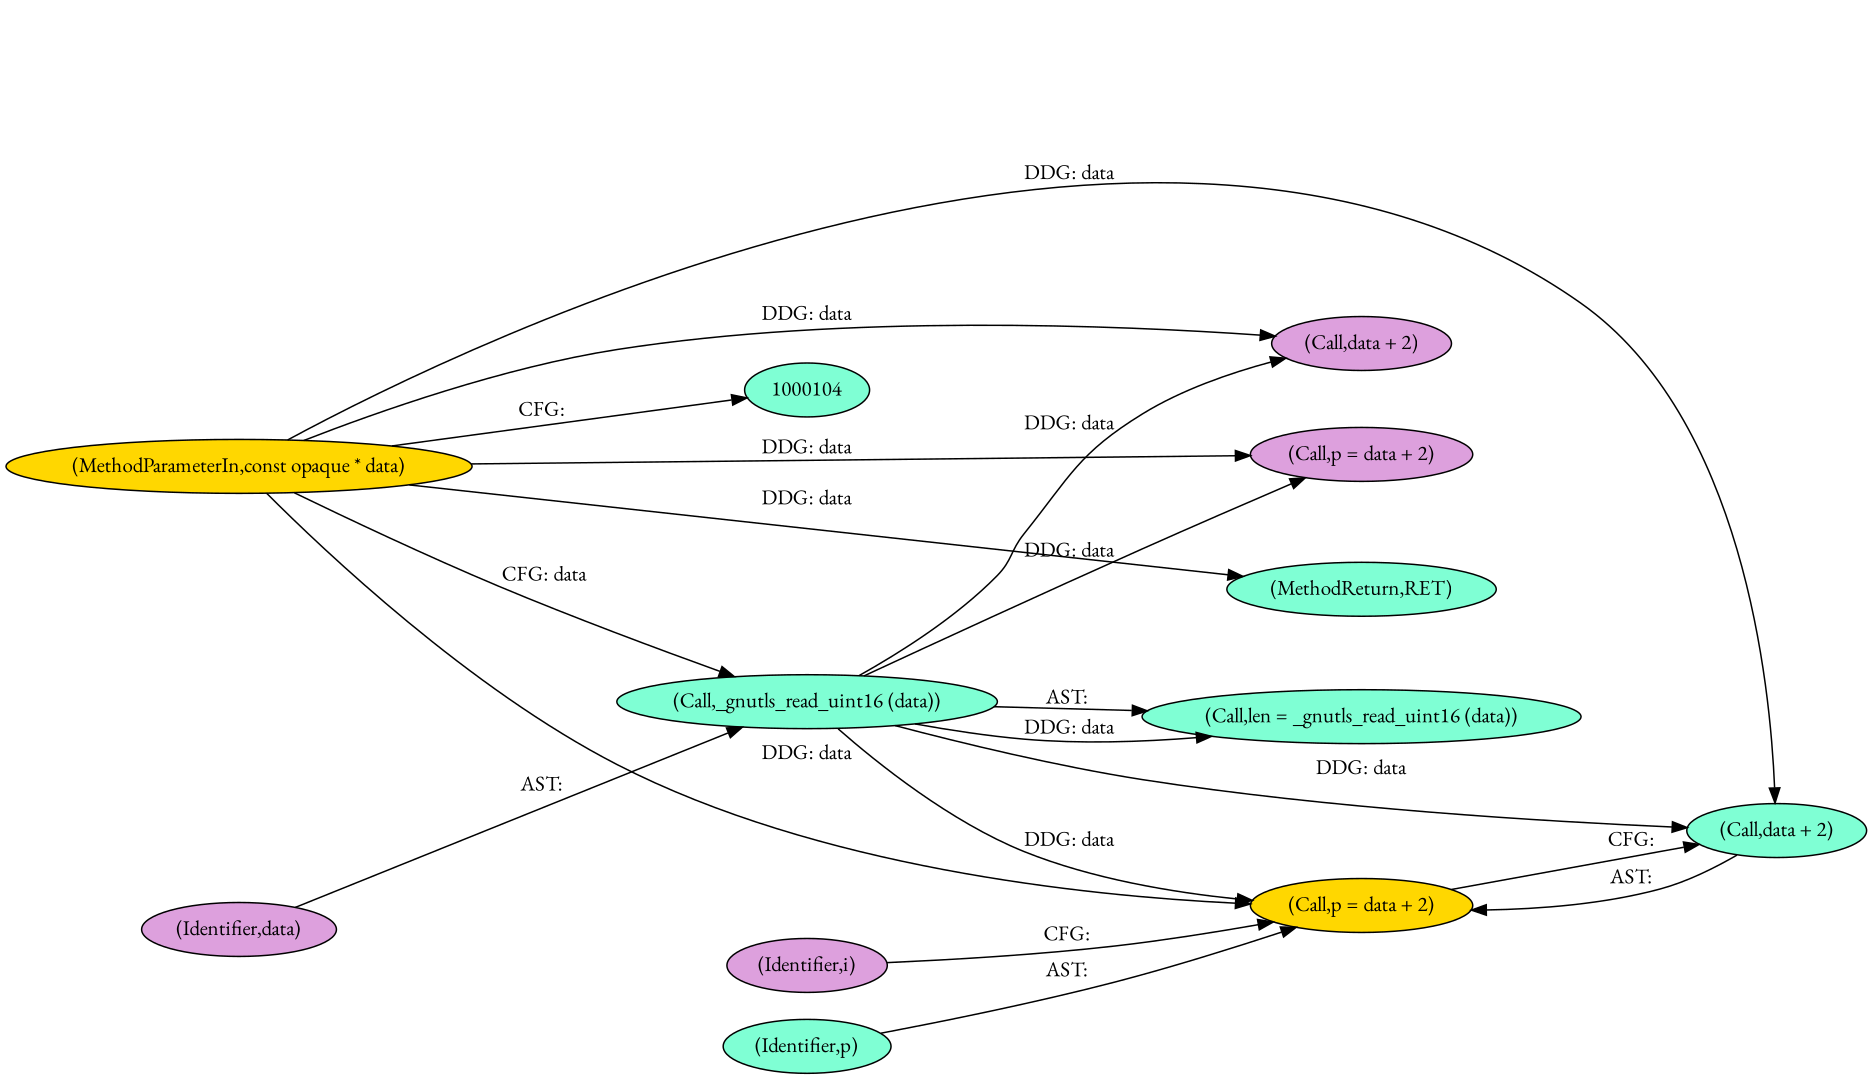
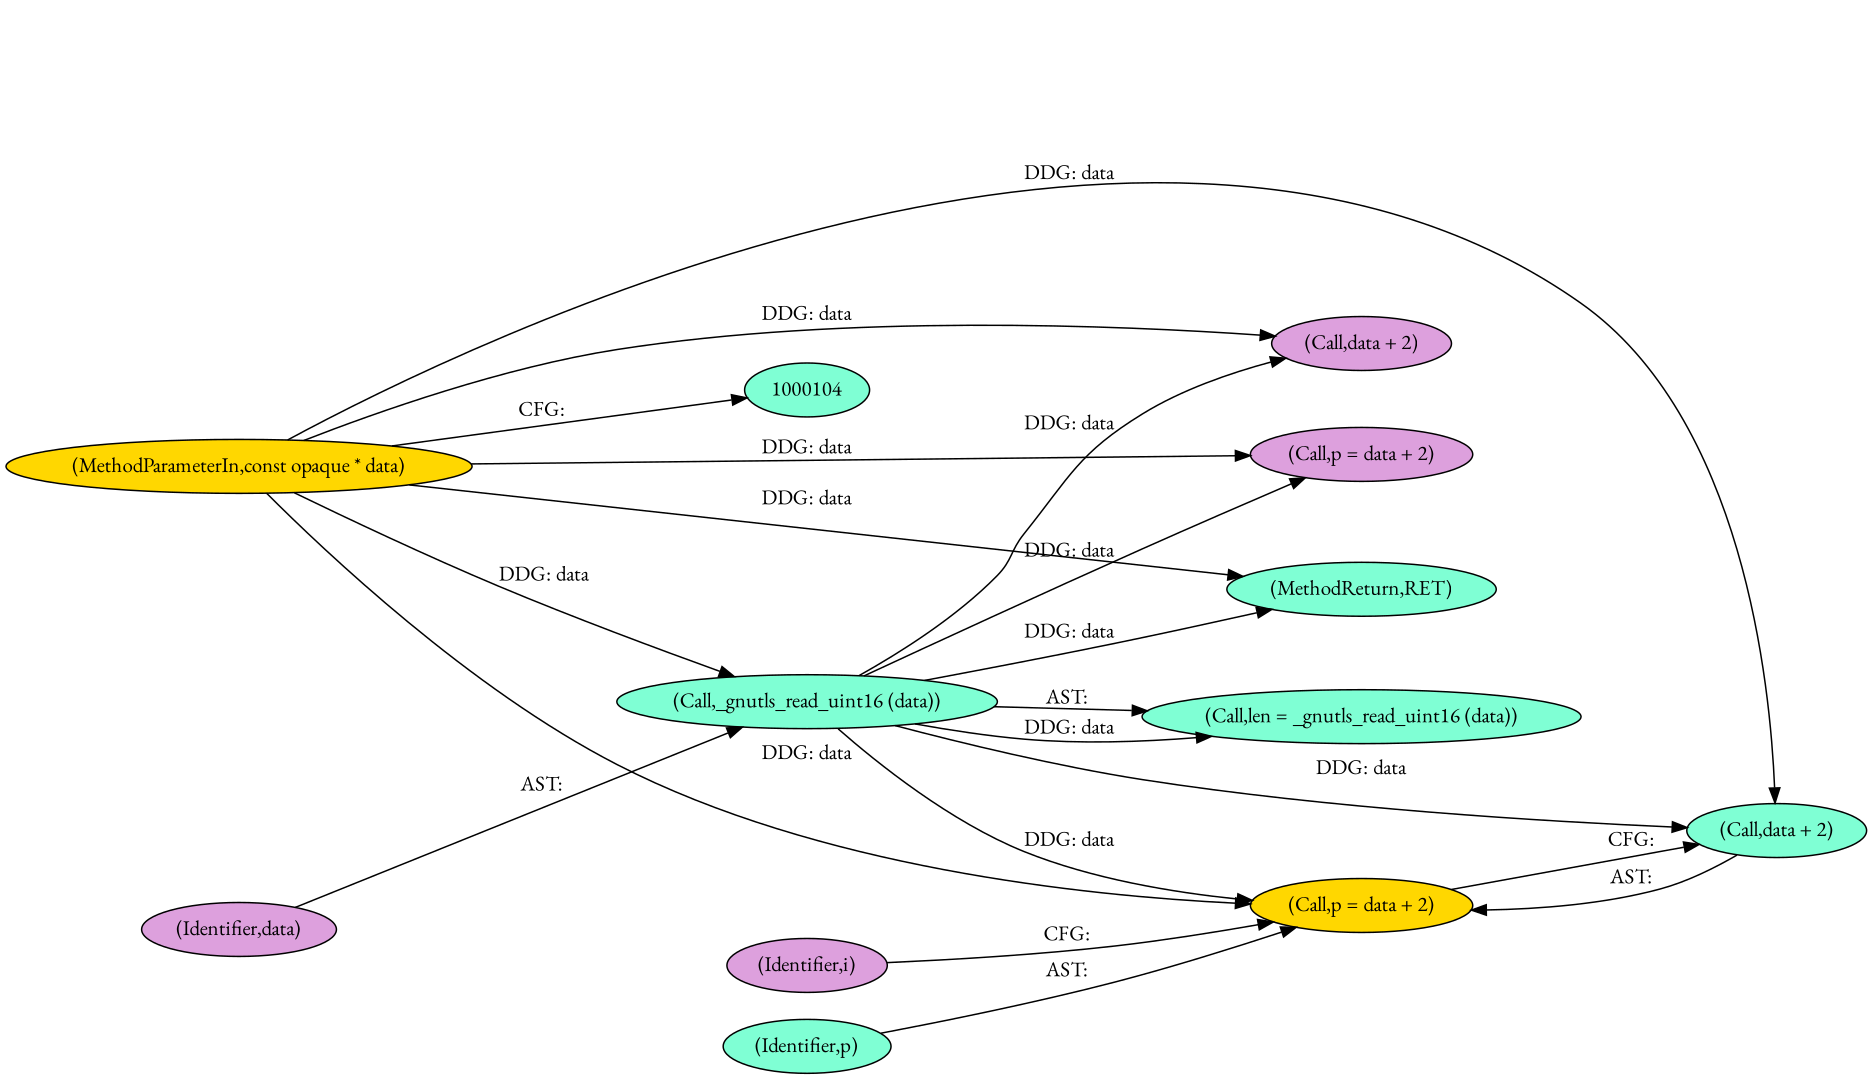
edge "(MethodParameterIn,const opaque * data)" -> "(Call,_gnutls_read_uint16 (data))": label "CFG: data" -> "DDG: data"
edge "(Call,_gnutls_read_uint16 (data))" -> "(MethodReturn,RET)": added, label "DDG: data"
